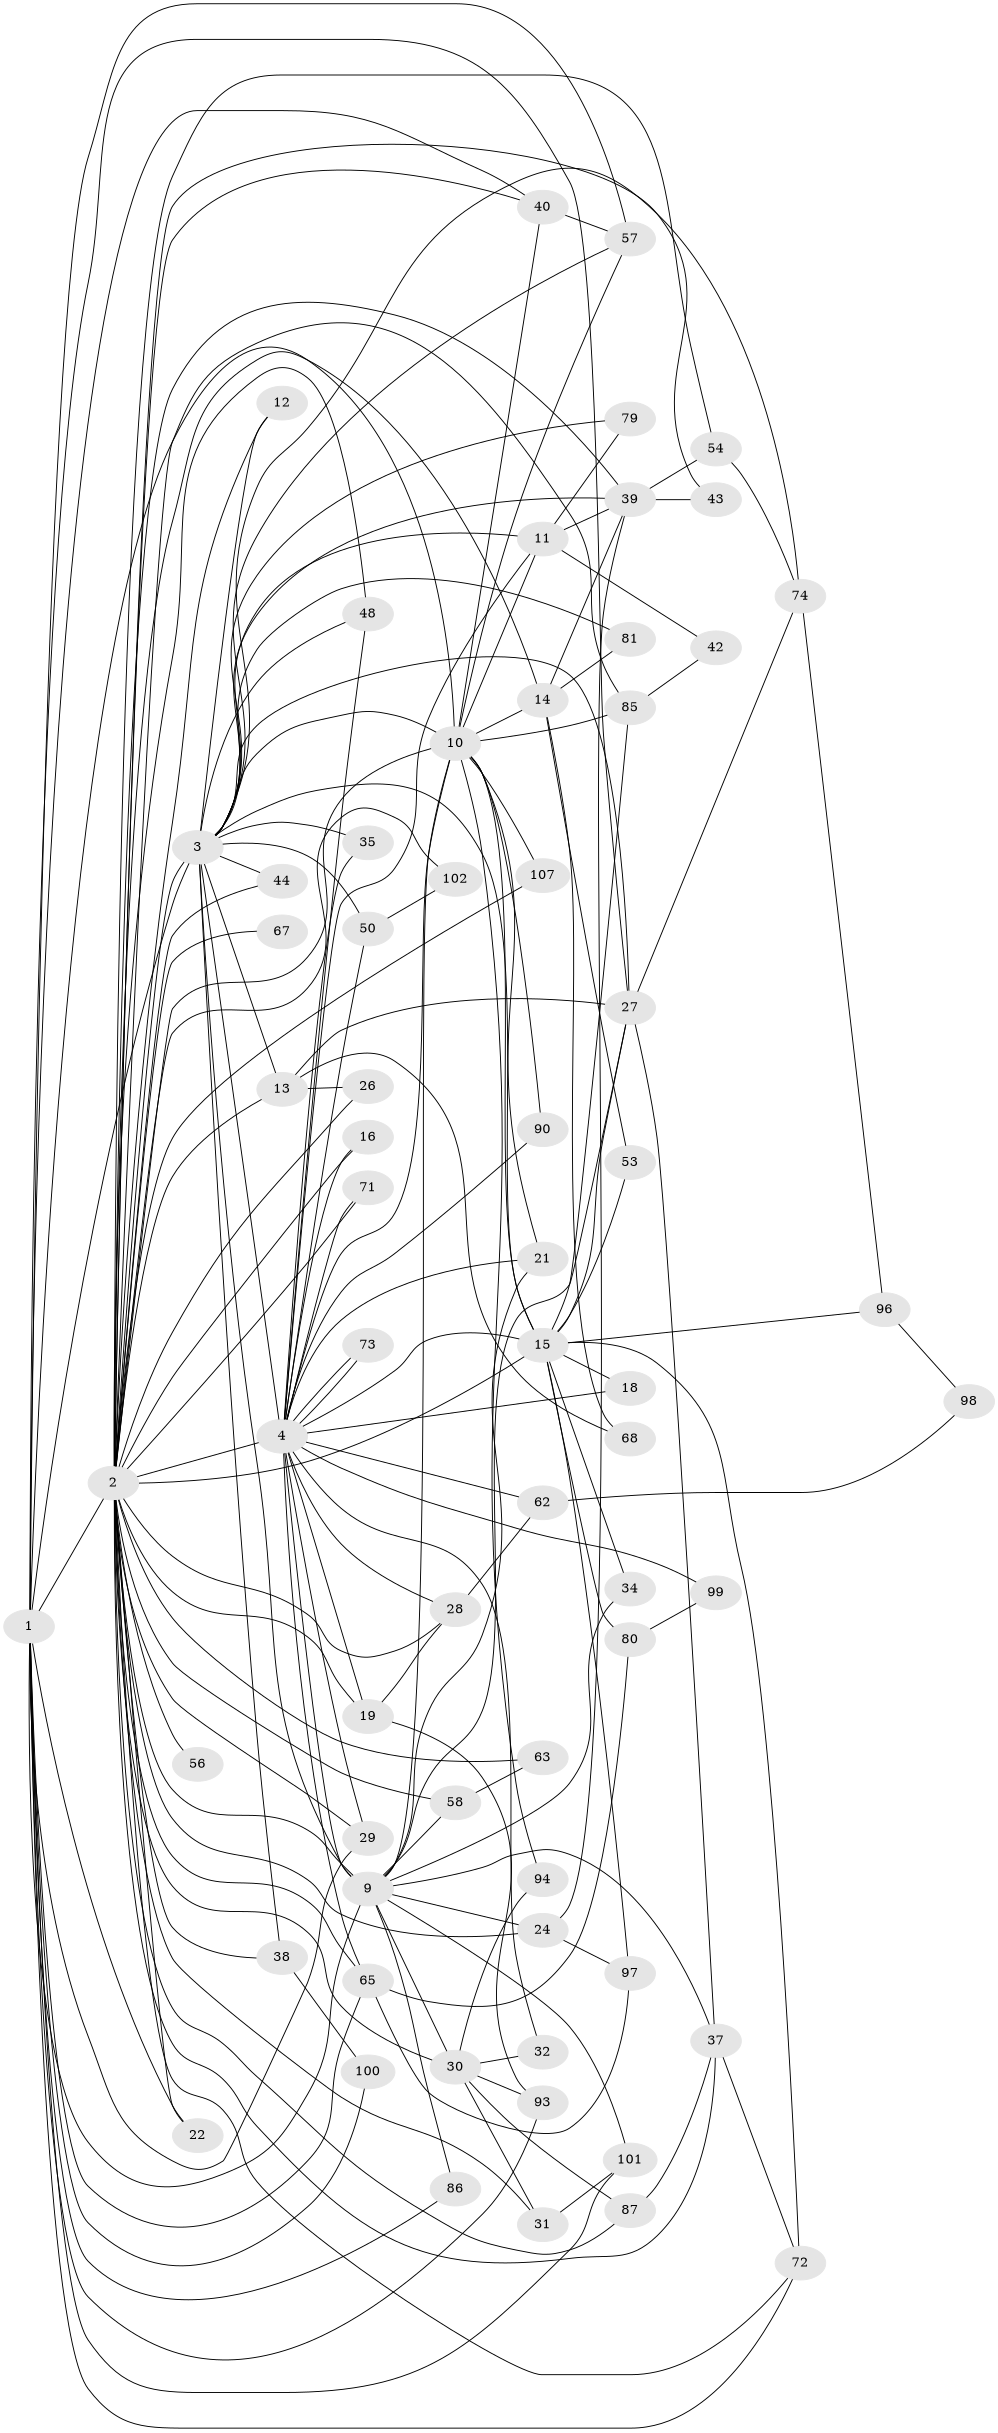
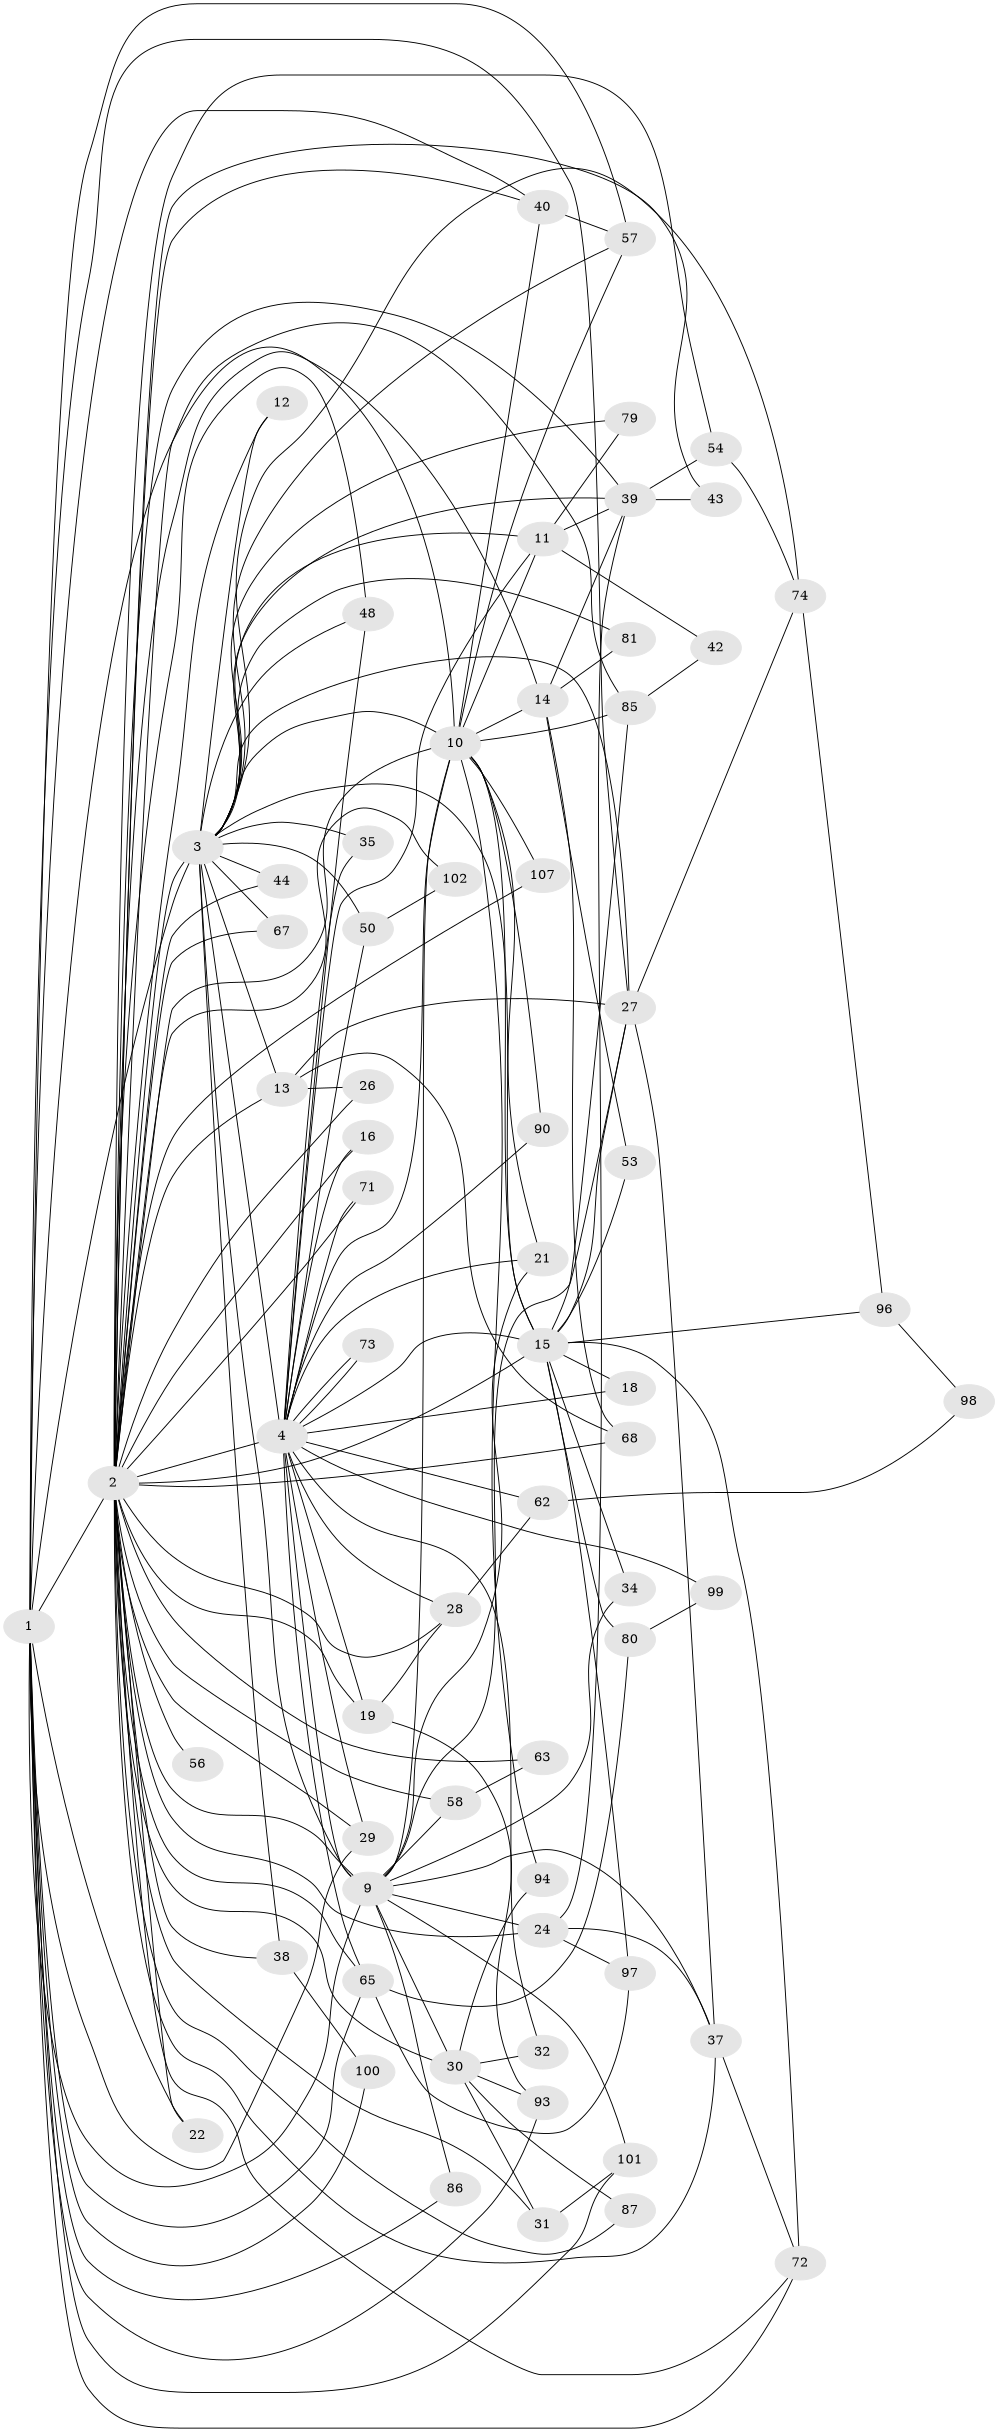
edge "3" -- "67": added
edge "68" -- "2": added
edge "37" -- "87": now "37" -- "24"
